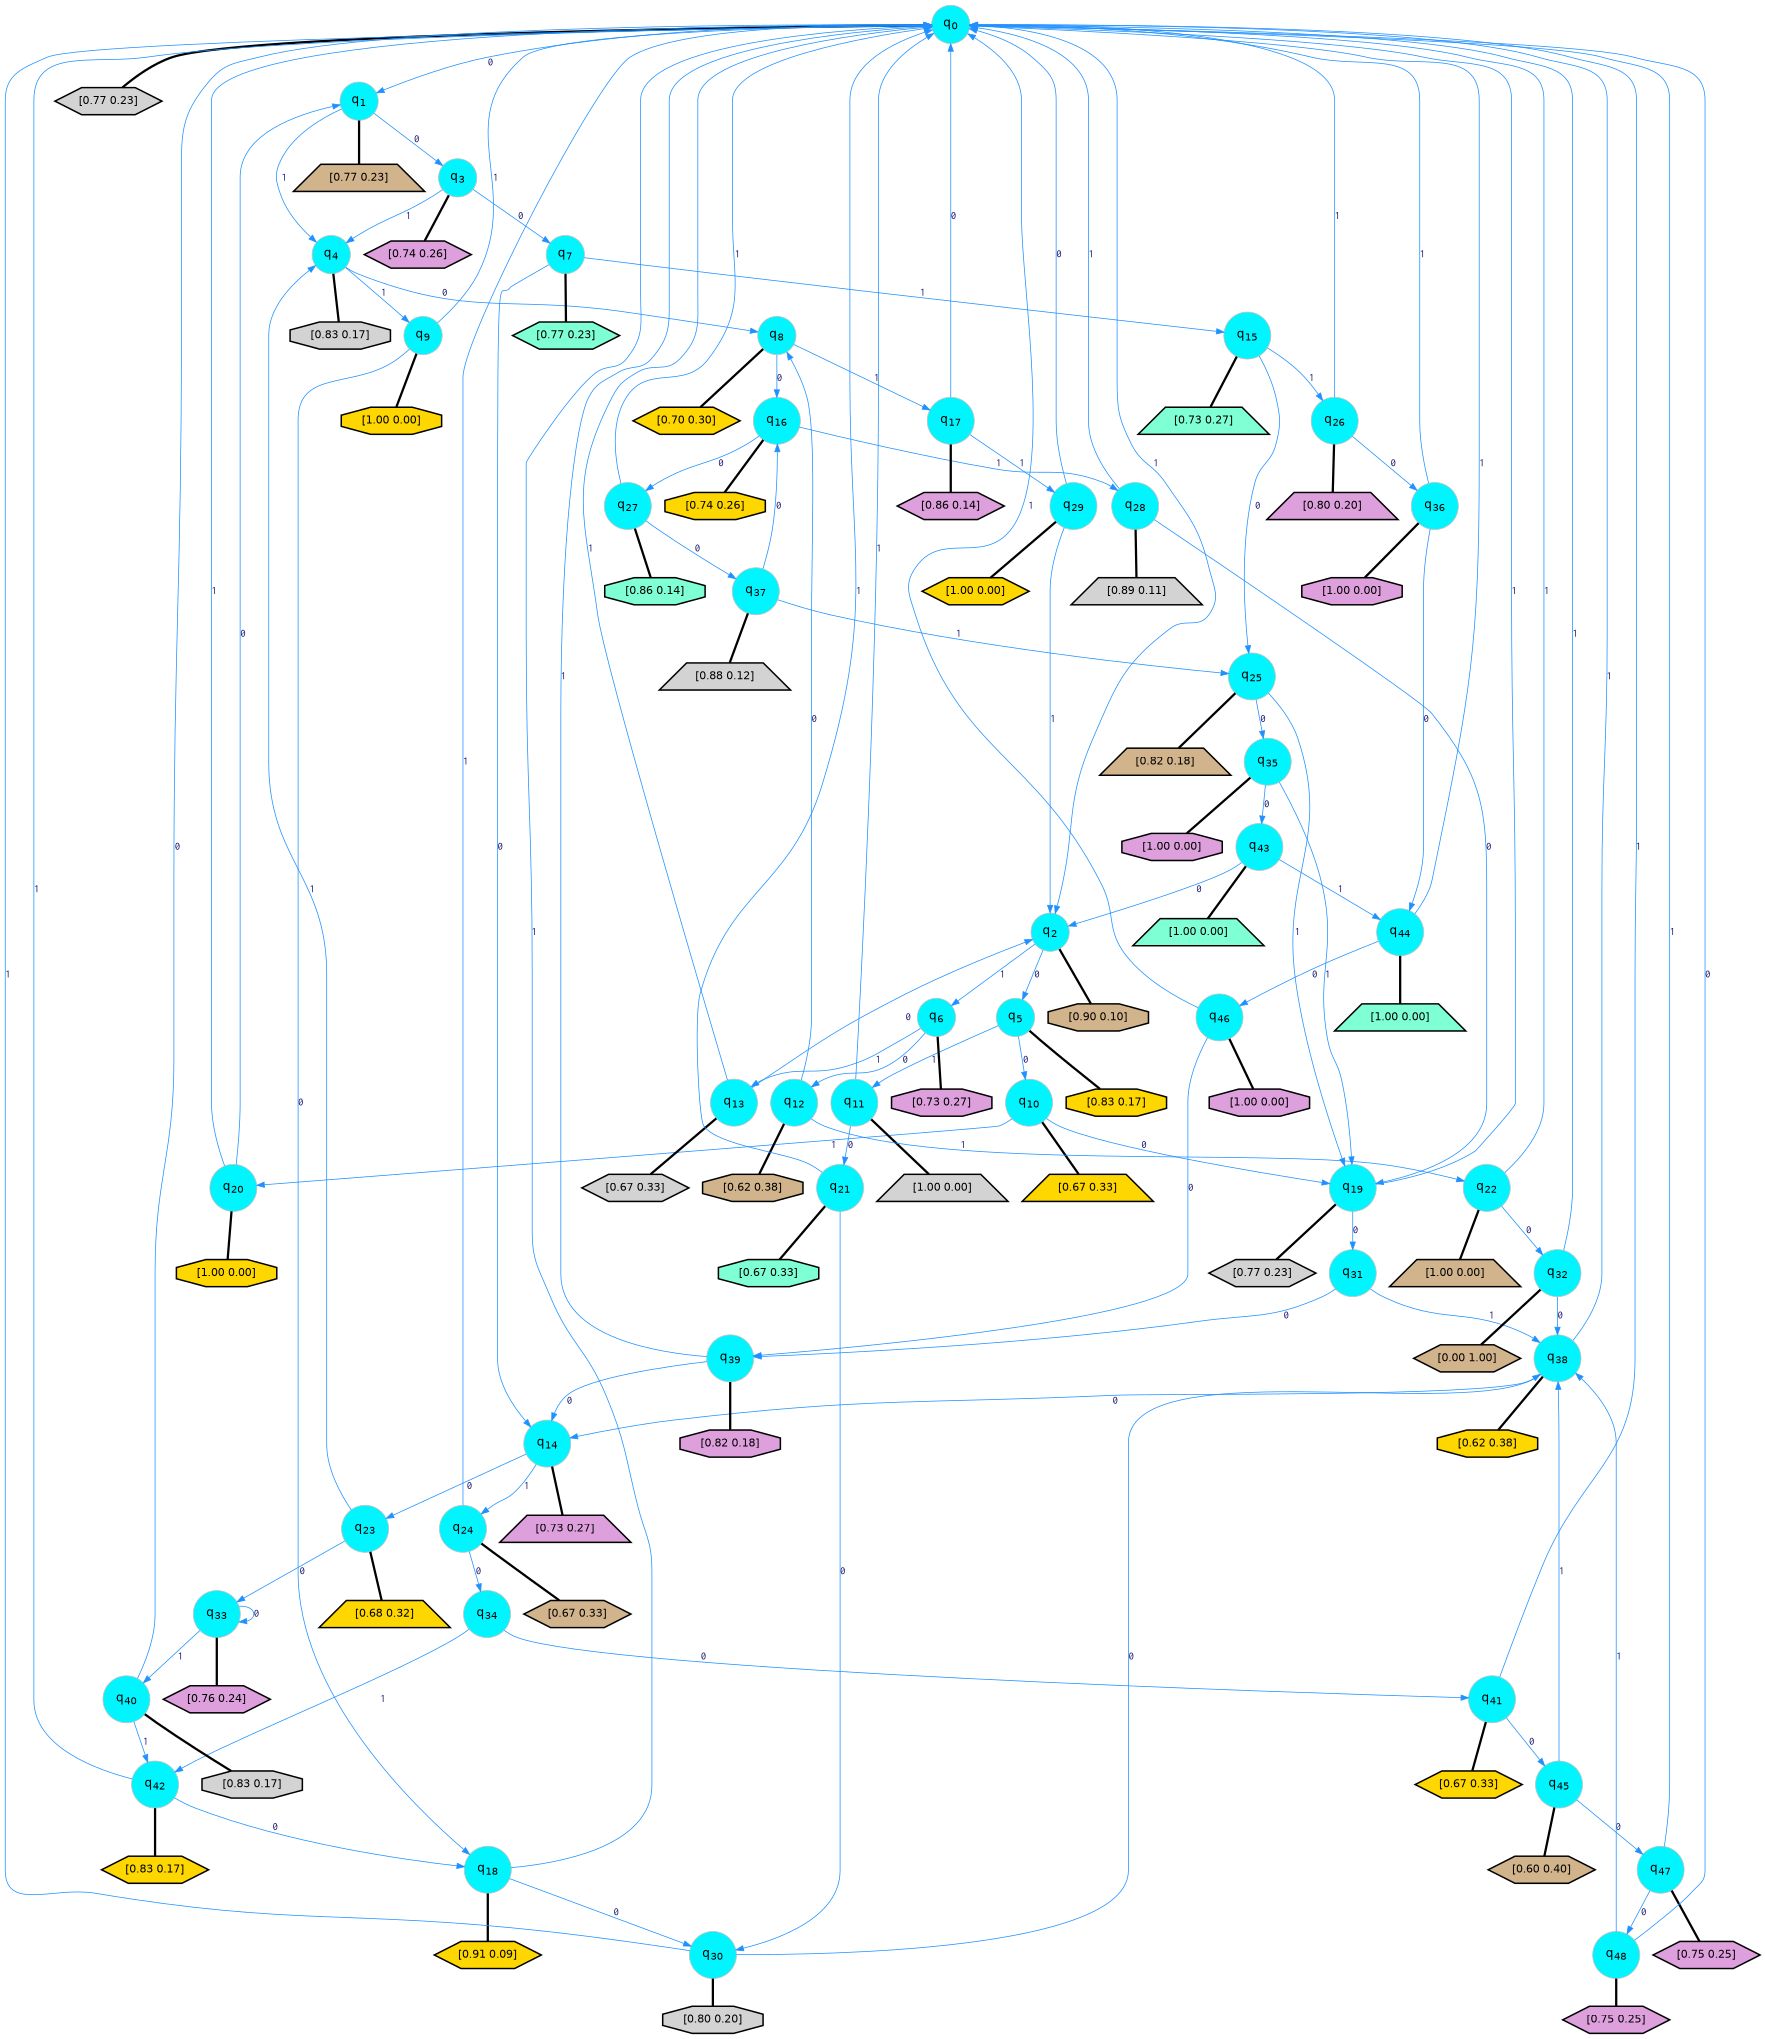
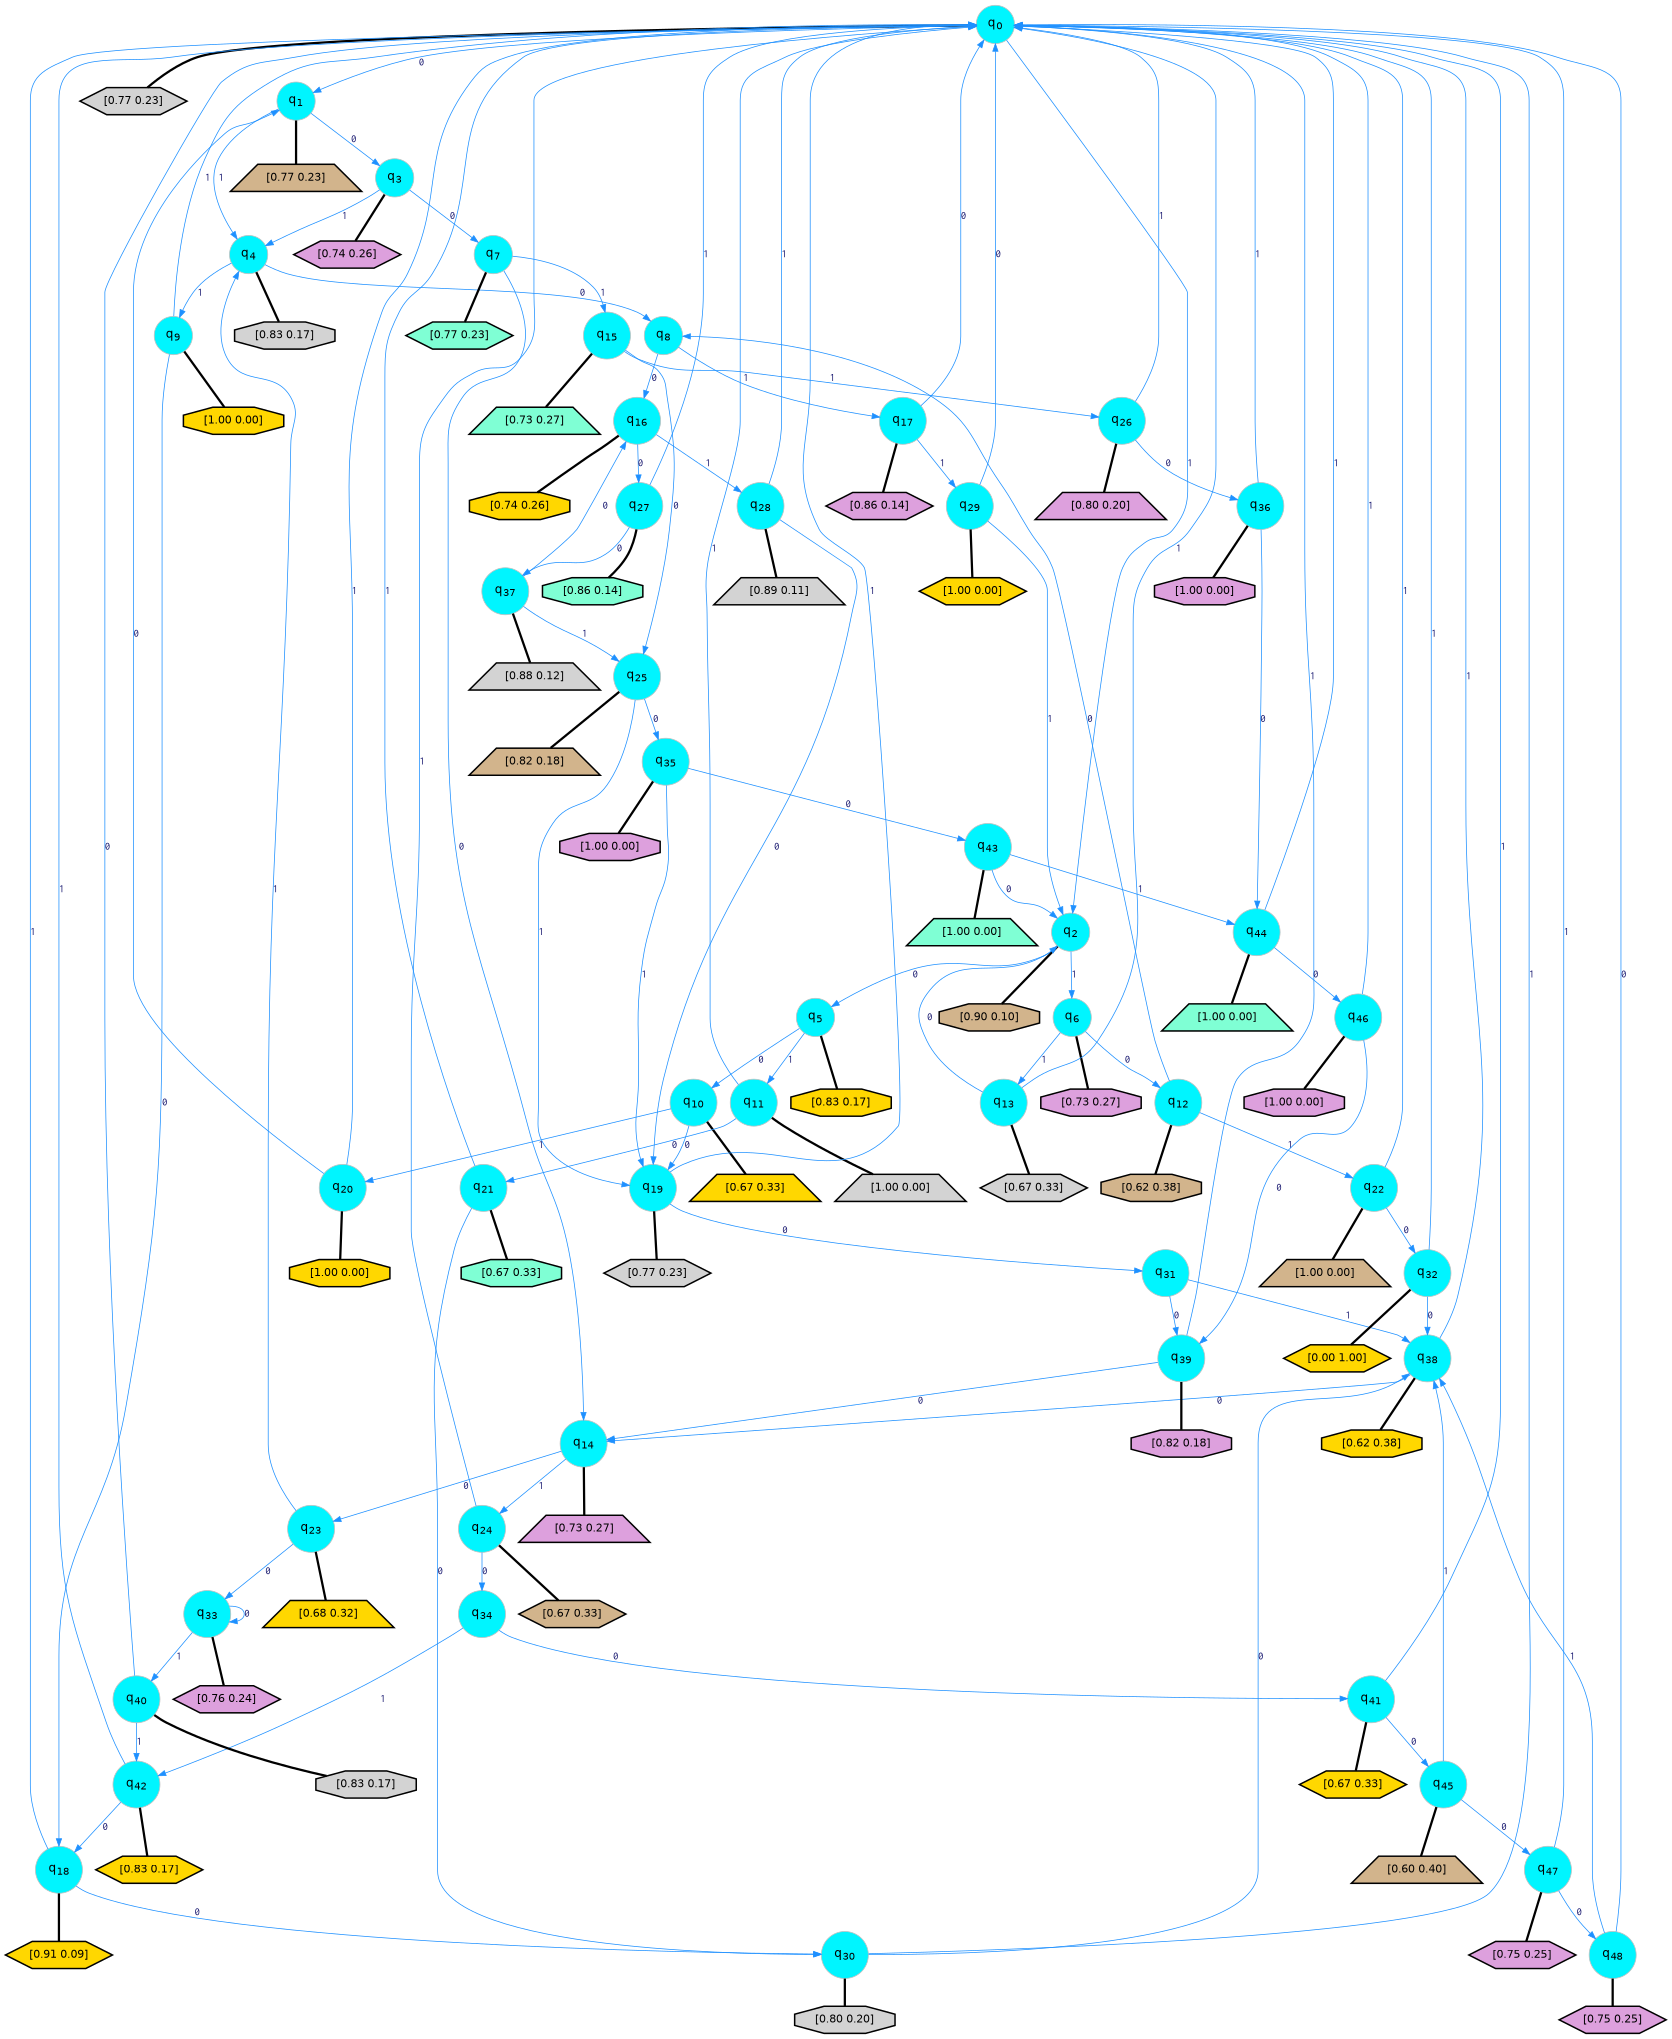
node "[0.70 0.30]": removed
node "[0.00 1.00]": fillcolor tan -> gold
node "[0.60 0.40]": shape hexagon -> trapezium
